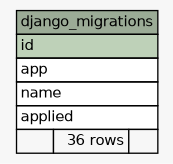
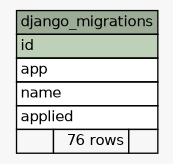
node "django_migrations": text "36 rows" -> "76 rows"
